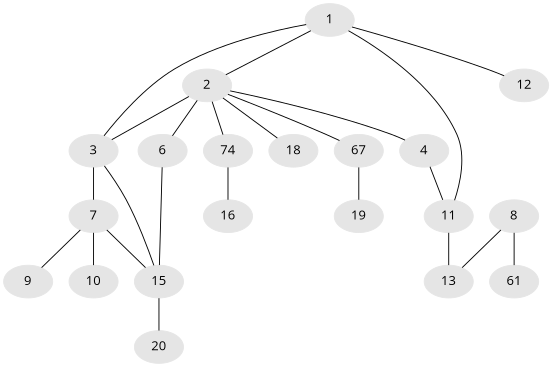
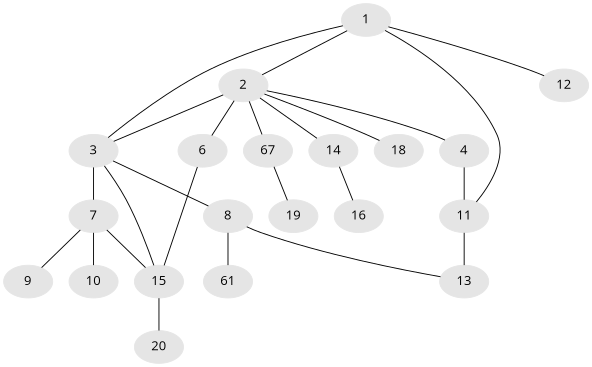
node "74": label "74" -> "14"
edge "3" -- "8": added
